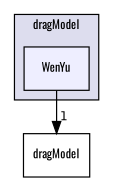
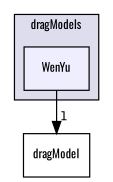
cluster "dragModel": label "dragModel" -> "dragModels"
